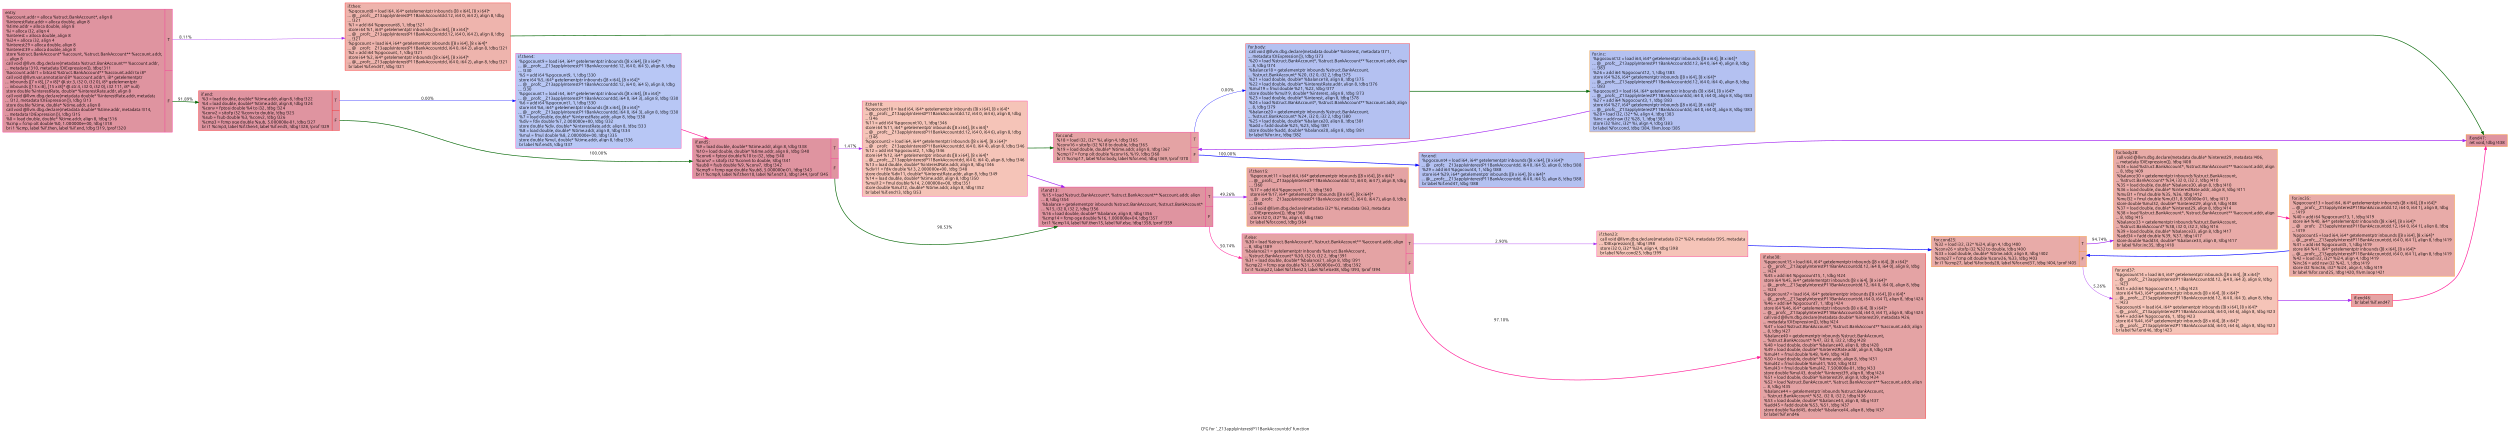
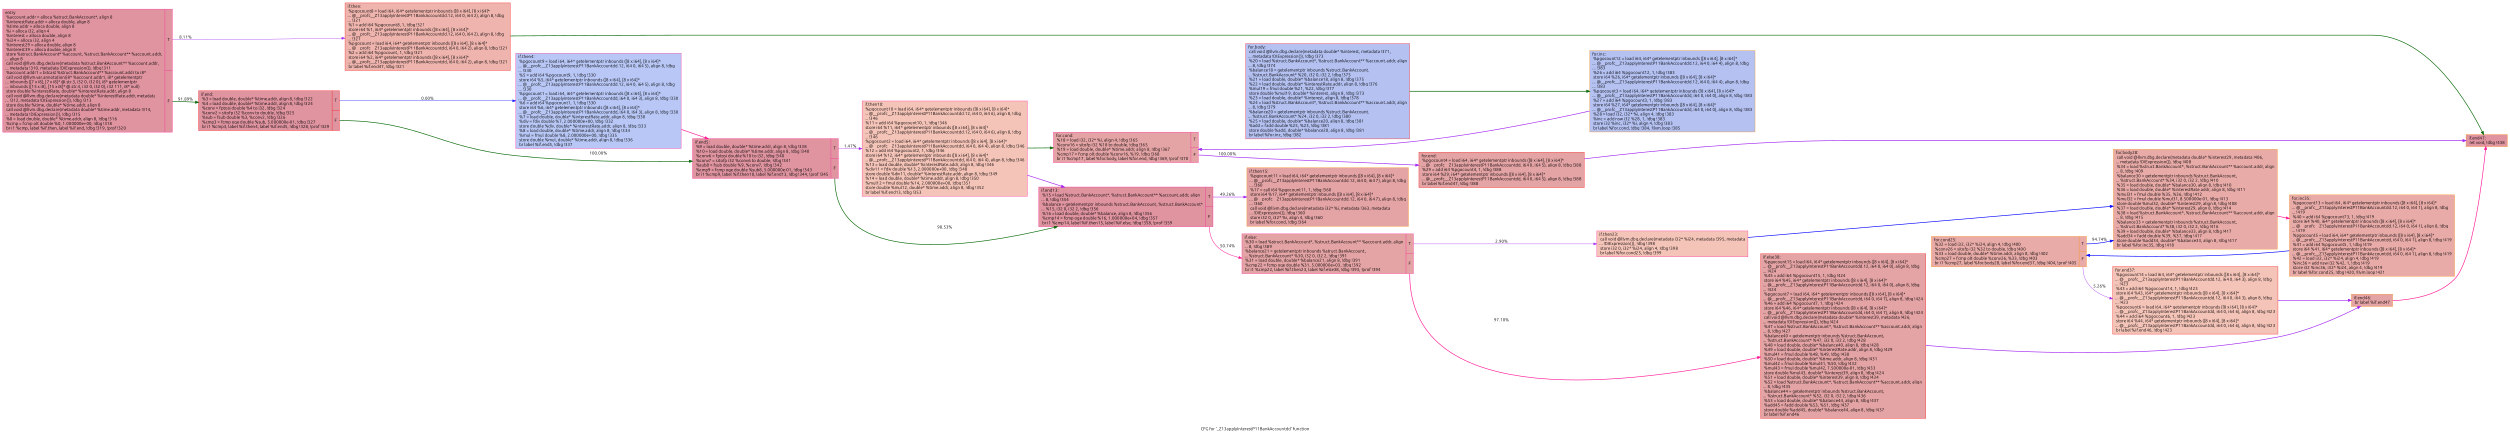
edge "for.cond:" -> "for.body:": removed, label "0.00%"
edge "for.cond:" -> "for.end:": color blue -> purple
node "for.end:": fillcolor #5572df70 -> #c32e3170
node "if.then15:": text "%17 = add i64 %pgocount11, 1, !dbg !360" -> "%17 = call i64 %pgocount11, 1, !dbg !360"
edge "for.cond25:" -> "for.body28:": color purple -> blue
edge "if.then23:" -> "for.cond25:": now "if.then23:" -> "for.body28:"
node "if.end46:": color red -> darkorange
edge "if.else38:" -> "if.end46:": added
